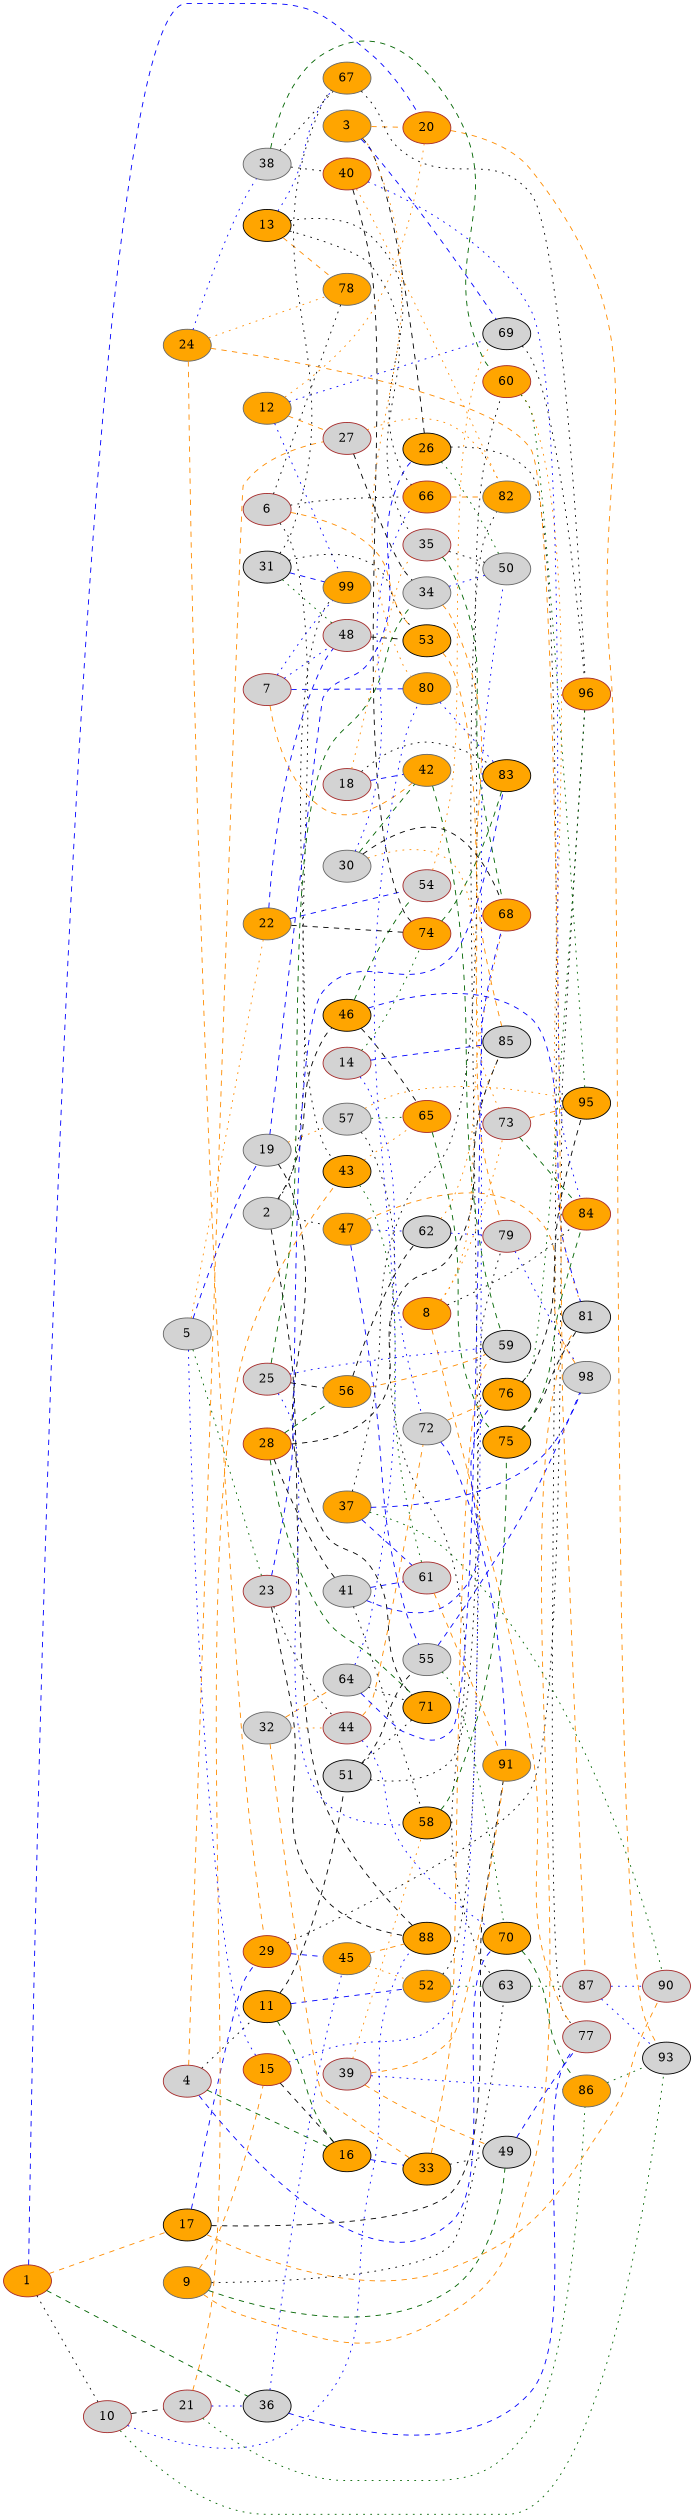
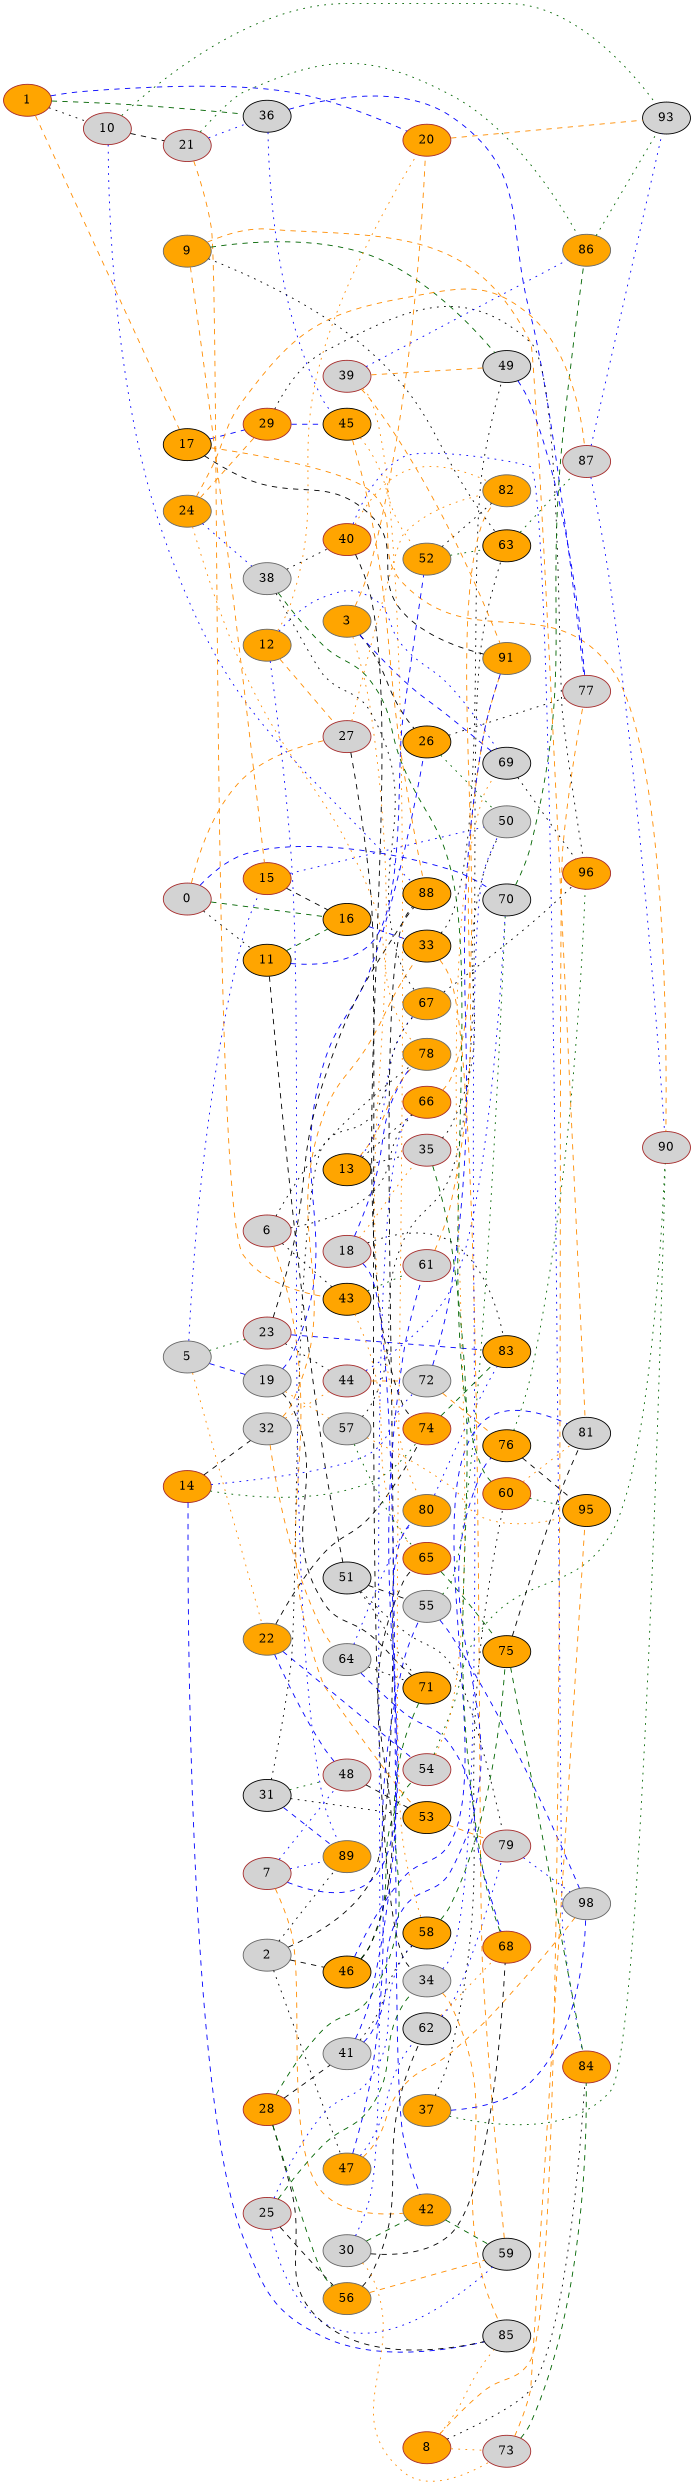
node "99": label "99" -> "89"
node "14": fillcolor lightgrey -> orange
edge "78" -- "18": added
edge "32" -- "14": added
edge "90" -- "54": added
edge "37" -- "61": removed
node "70": fillcolor orange -> lightgrey
node "45": color gray40 -> black
node "63": fillcolor lightgrey -> orange
node "4": label "4" -> "0"
